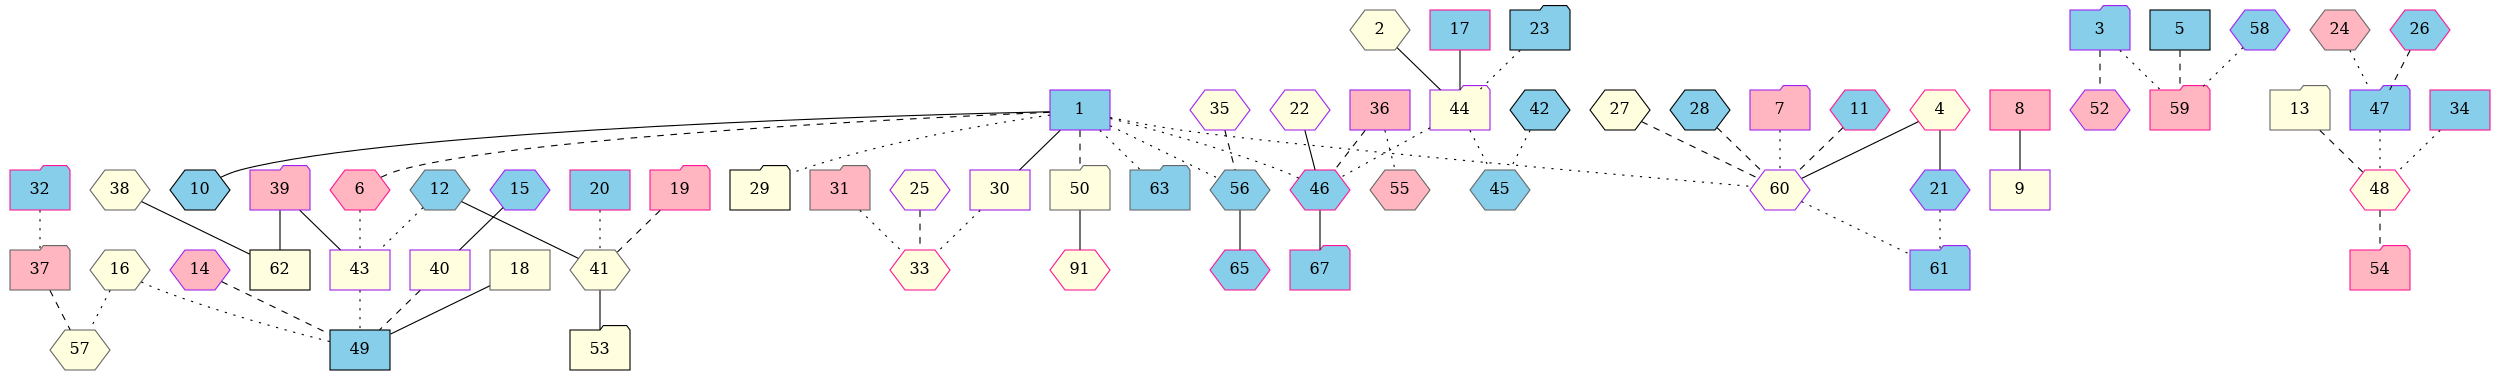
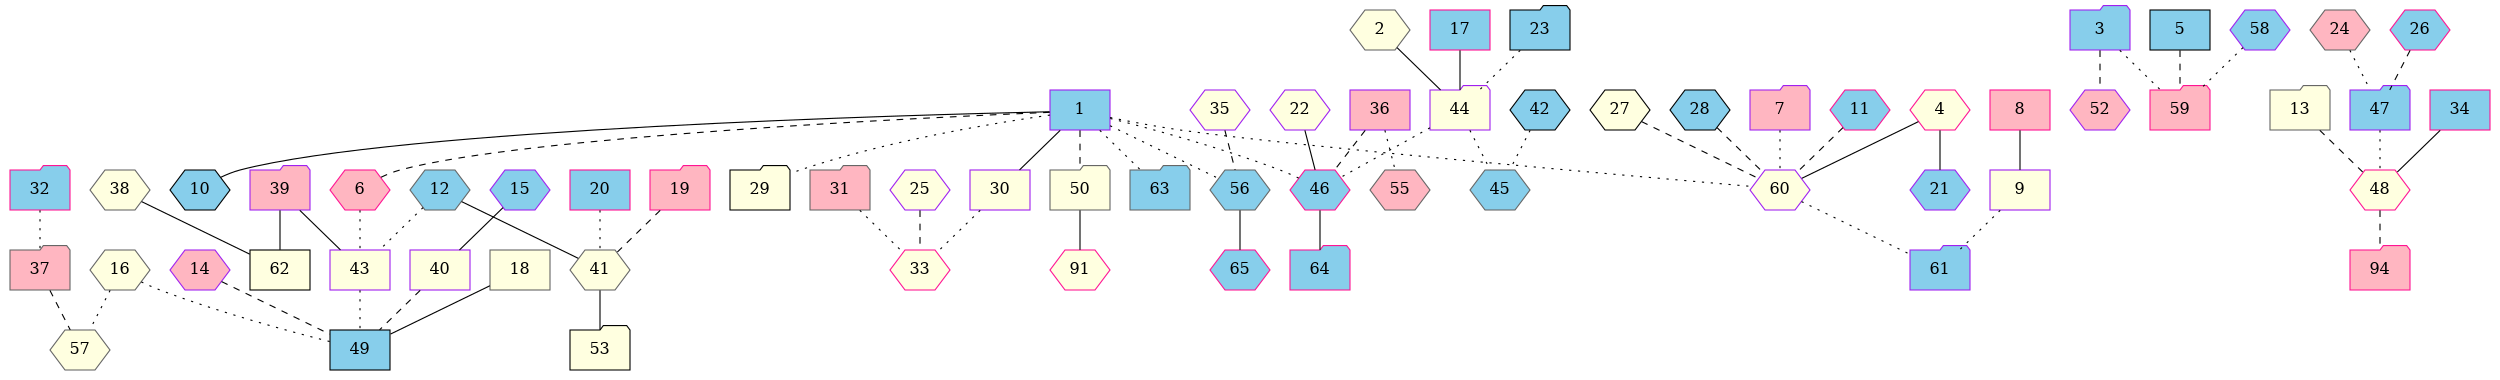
edge "34" -- "48": style dotted -> solid
edge "21" -- "61": now "9" -- "61"
node "67": label "67" -> "64"
node "54": label "54" -> "94"
